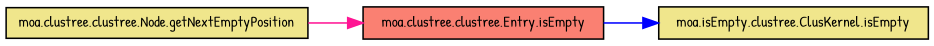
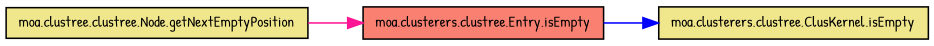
node "moa.clustree.clustree.Entry.isEmpty": label "moa.clustree.clustree.Entry.isEmpty" -> "moa.clusterers.clustree.Entry.isEmpty"
node "moa.isEmpty.clustree.ClusKernel.isEmpty": label "moa.isEmpty.clustree.ClusKernel.isEmpty" -> "moa.clusterers.clustree.ClusKernel.isEmpty"
